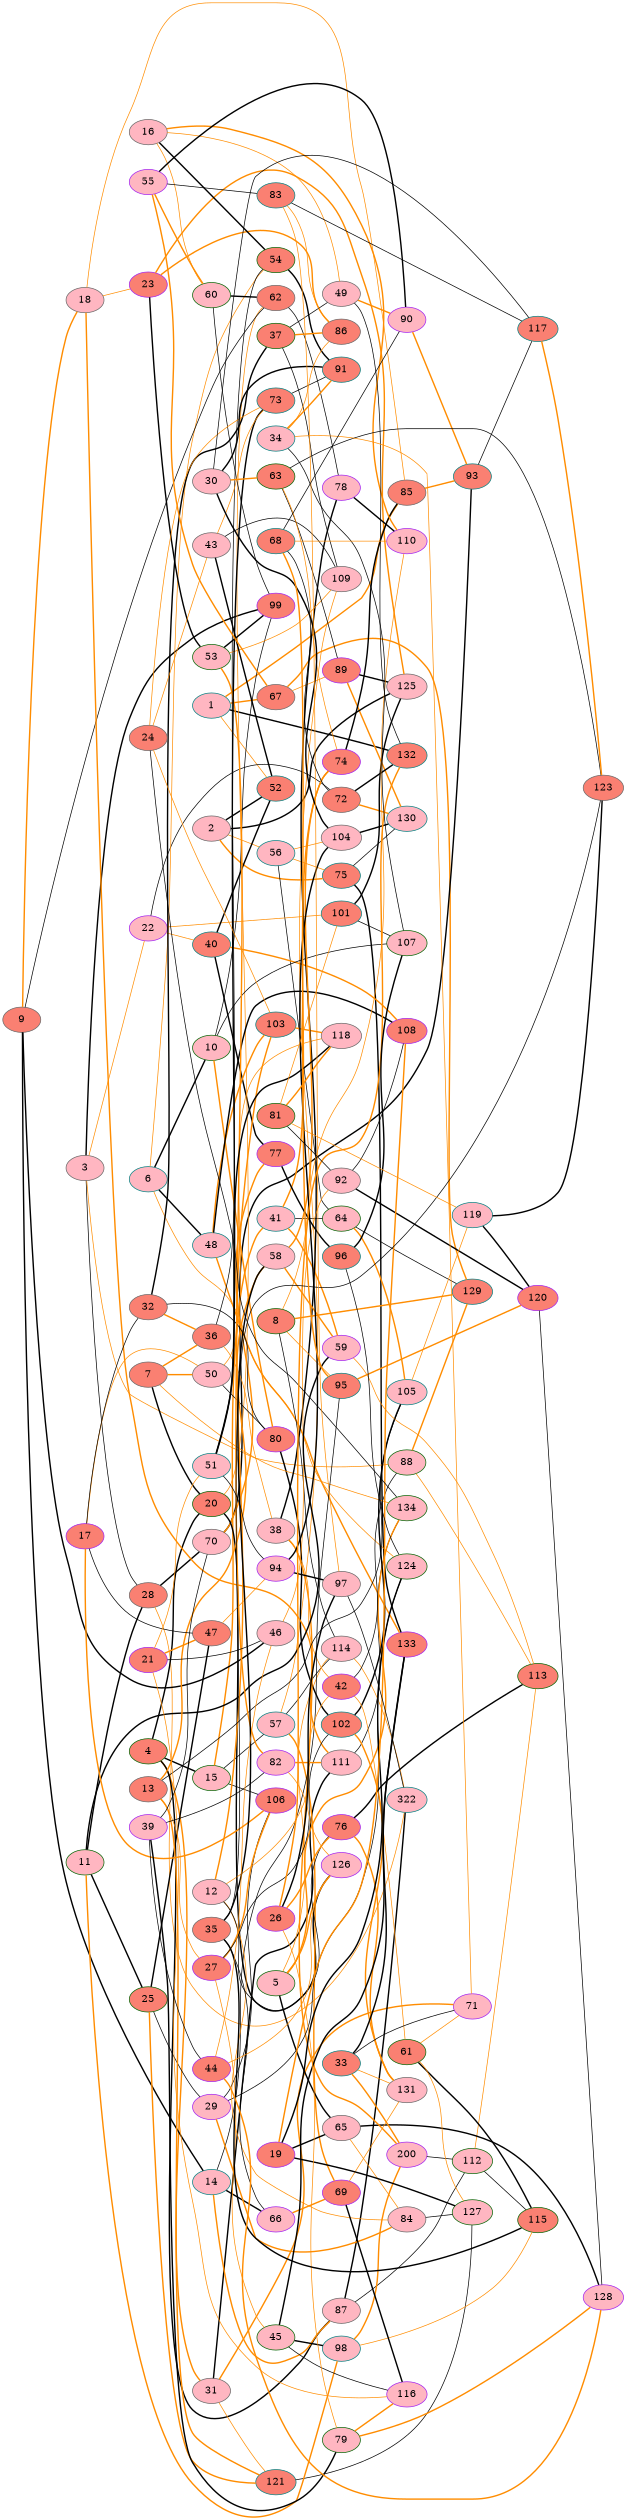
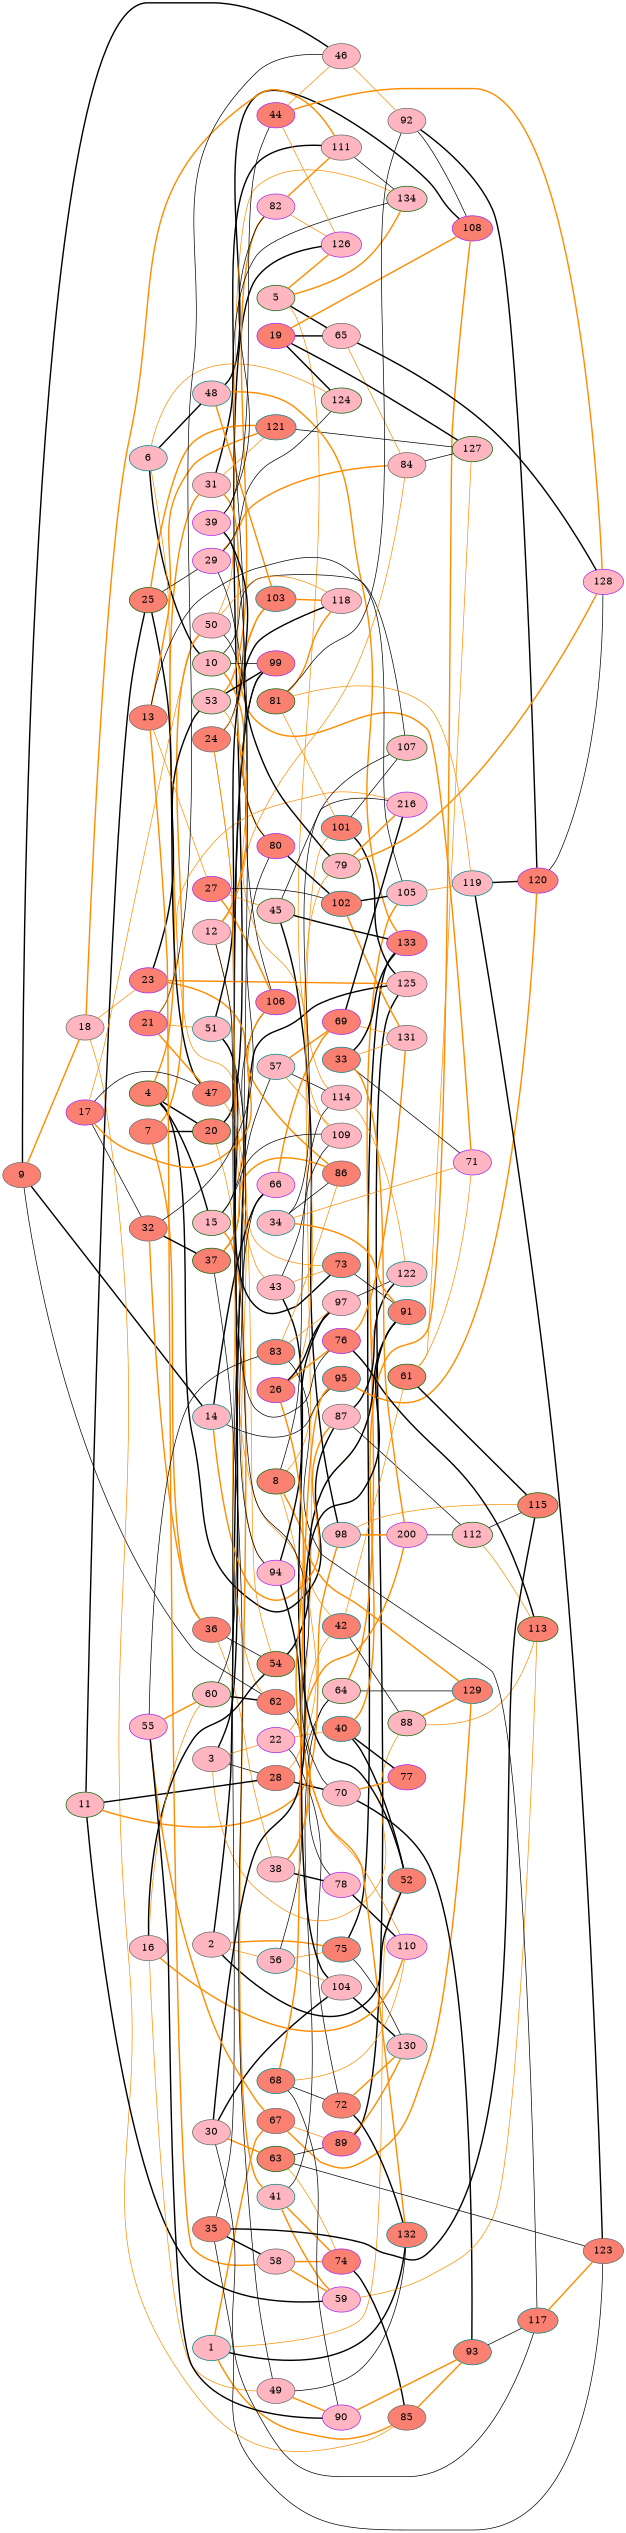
edge "86" -- "34": color darkorange -> black
node "96": removed
edge "7" -- "134": now "50" -- "134"
node "42": color purple -> teal
node "322": label "322" -> "122"
node "116": label "116" -> "216"
